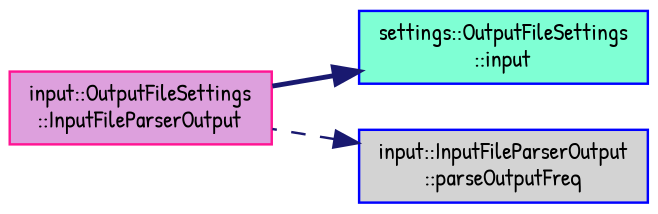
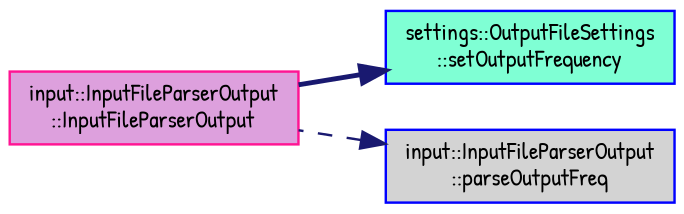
node "settings::OutputFileSettings ::input": label "settings::OutputFileSettings ::input" -> "settings::OutputFileSettings ::setOutputFrequency"
node "input::OutputFileSettings ::InputFileParserOutput": label "input::OutputFileSettings ::InputFileParserOutput" -> "input::InputFileParserOutput ::InputFileParserOutput"
